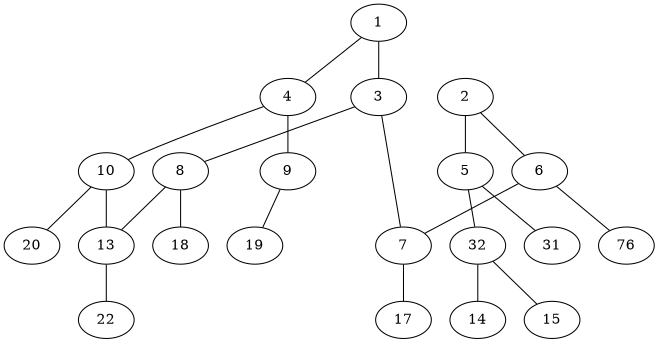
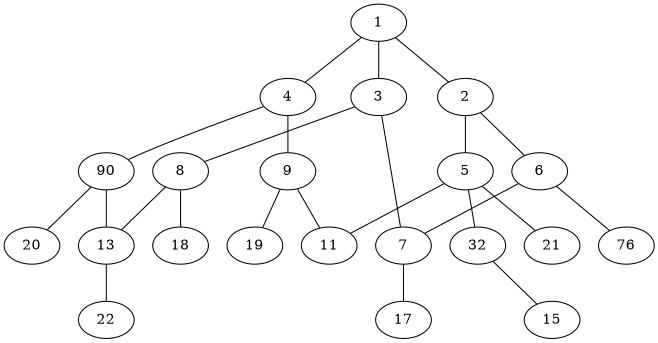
edge "1" -- "2": added
node "10": label "10" -> "90"
node "11": added
node "31": label "31" -> "21"
node "14": removed
